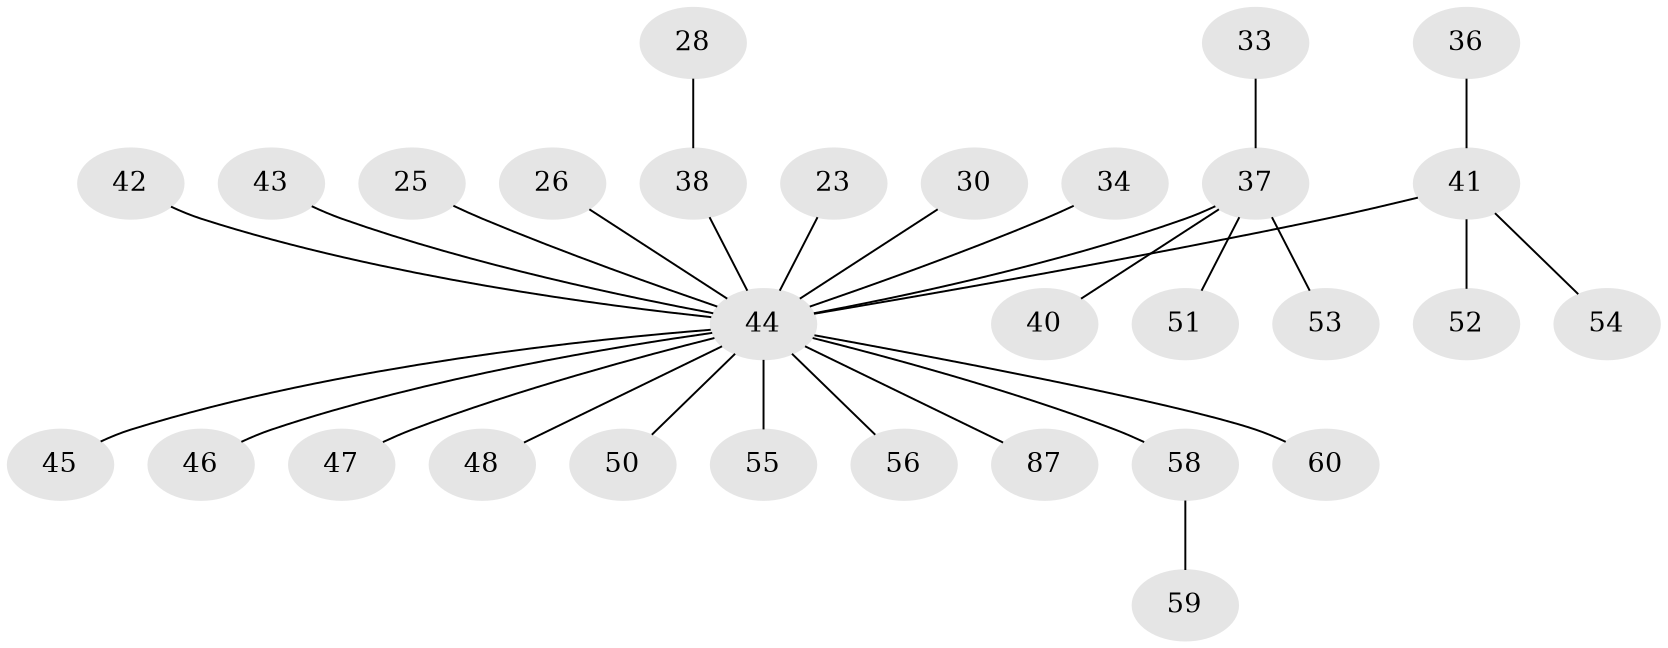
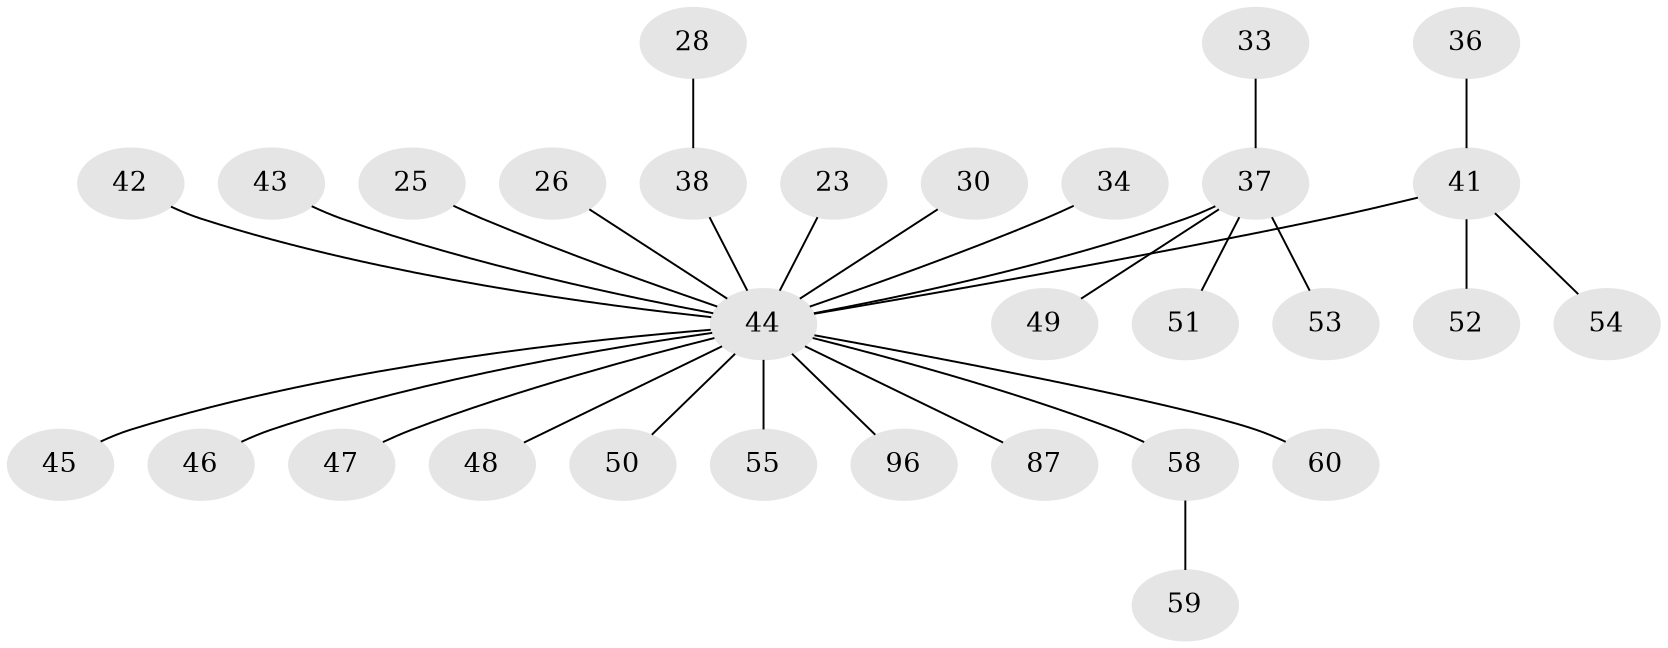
node "40": label "40" -> "49"
node "56": label "56" -> "96"
